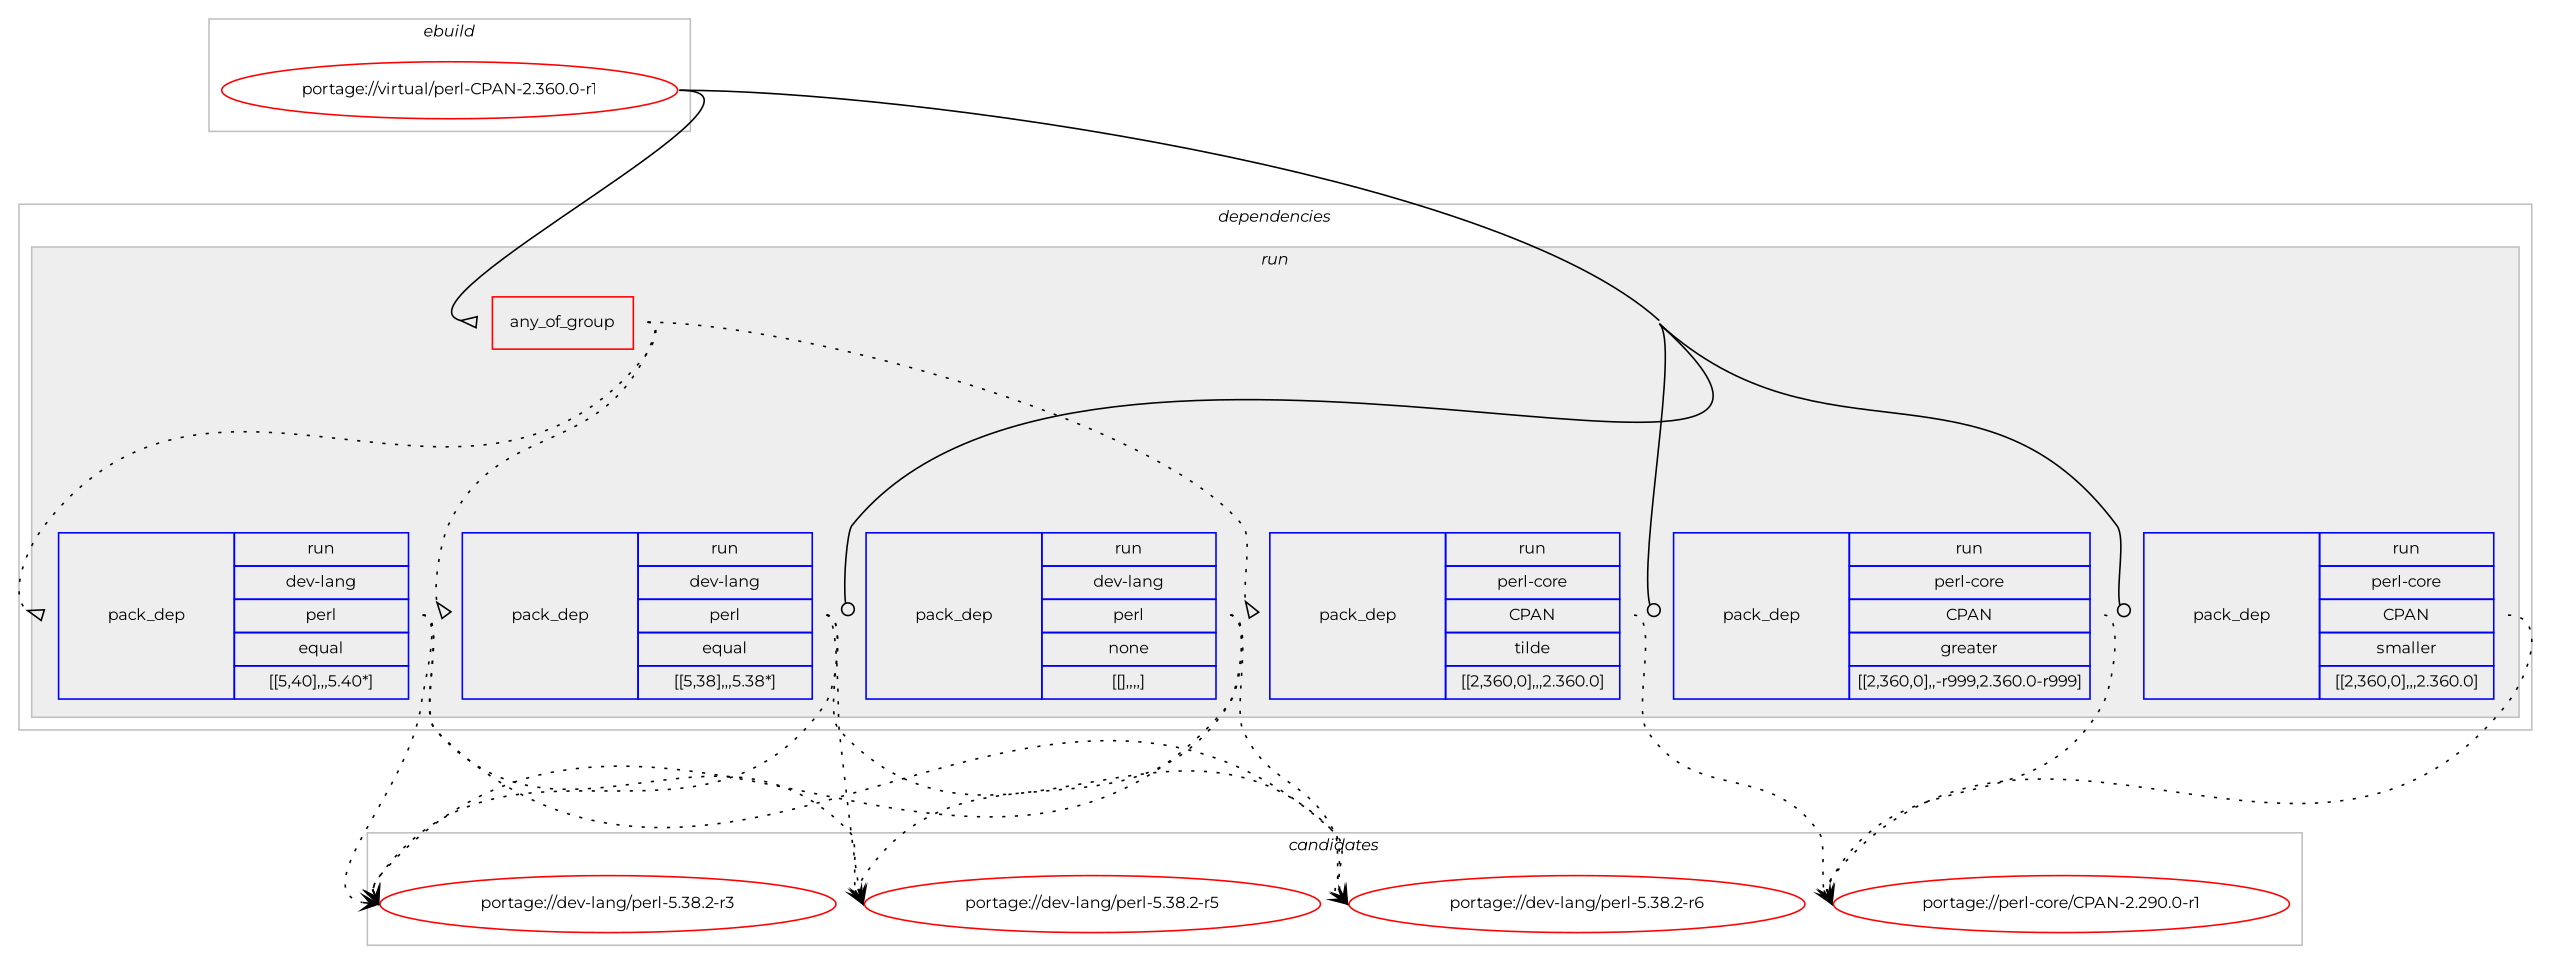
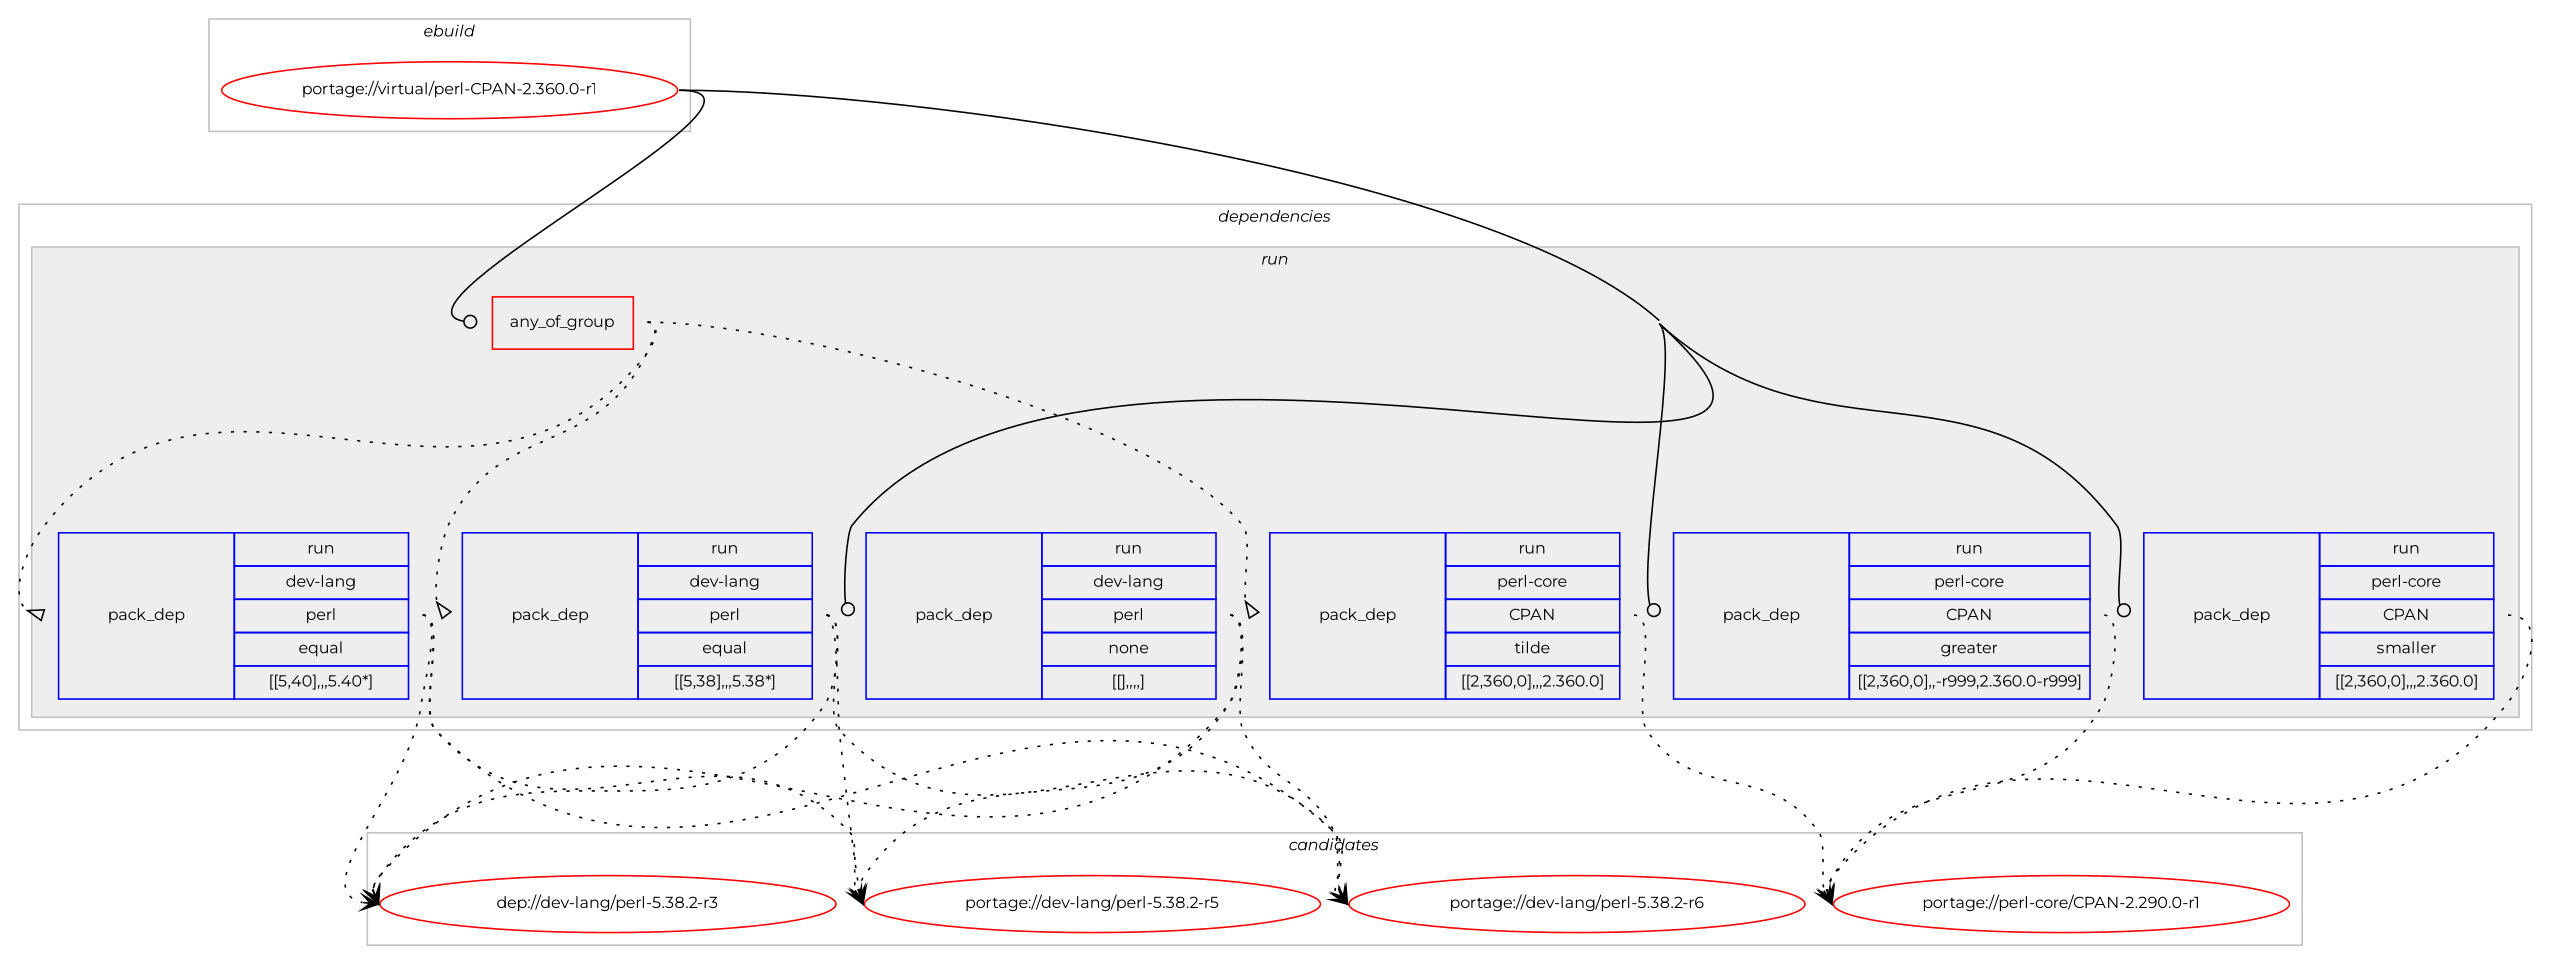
edge "portage://virtual/perl-CPAN-2.360.0-r1" -> "any_of_group": arrowhead oinv -> odot
node "portage://dev-lang/perl-5.38.2-r3": label "portage://dev-lang/perl-5.38.2-r3" -> "dep://dev-lang/perl-5.38.2-r3"
